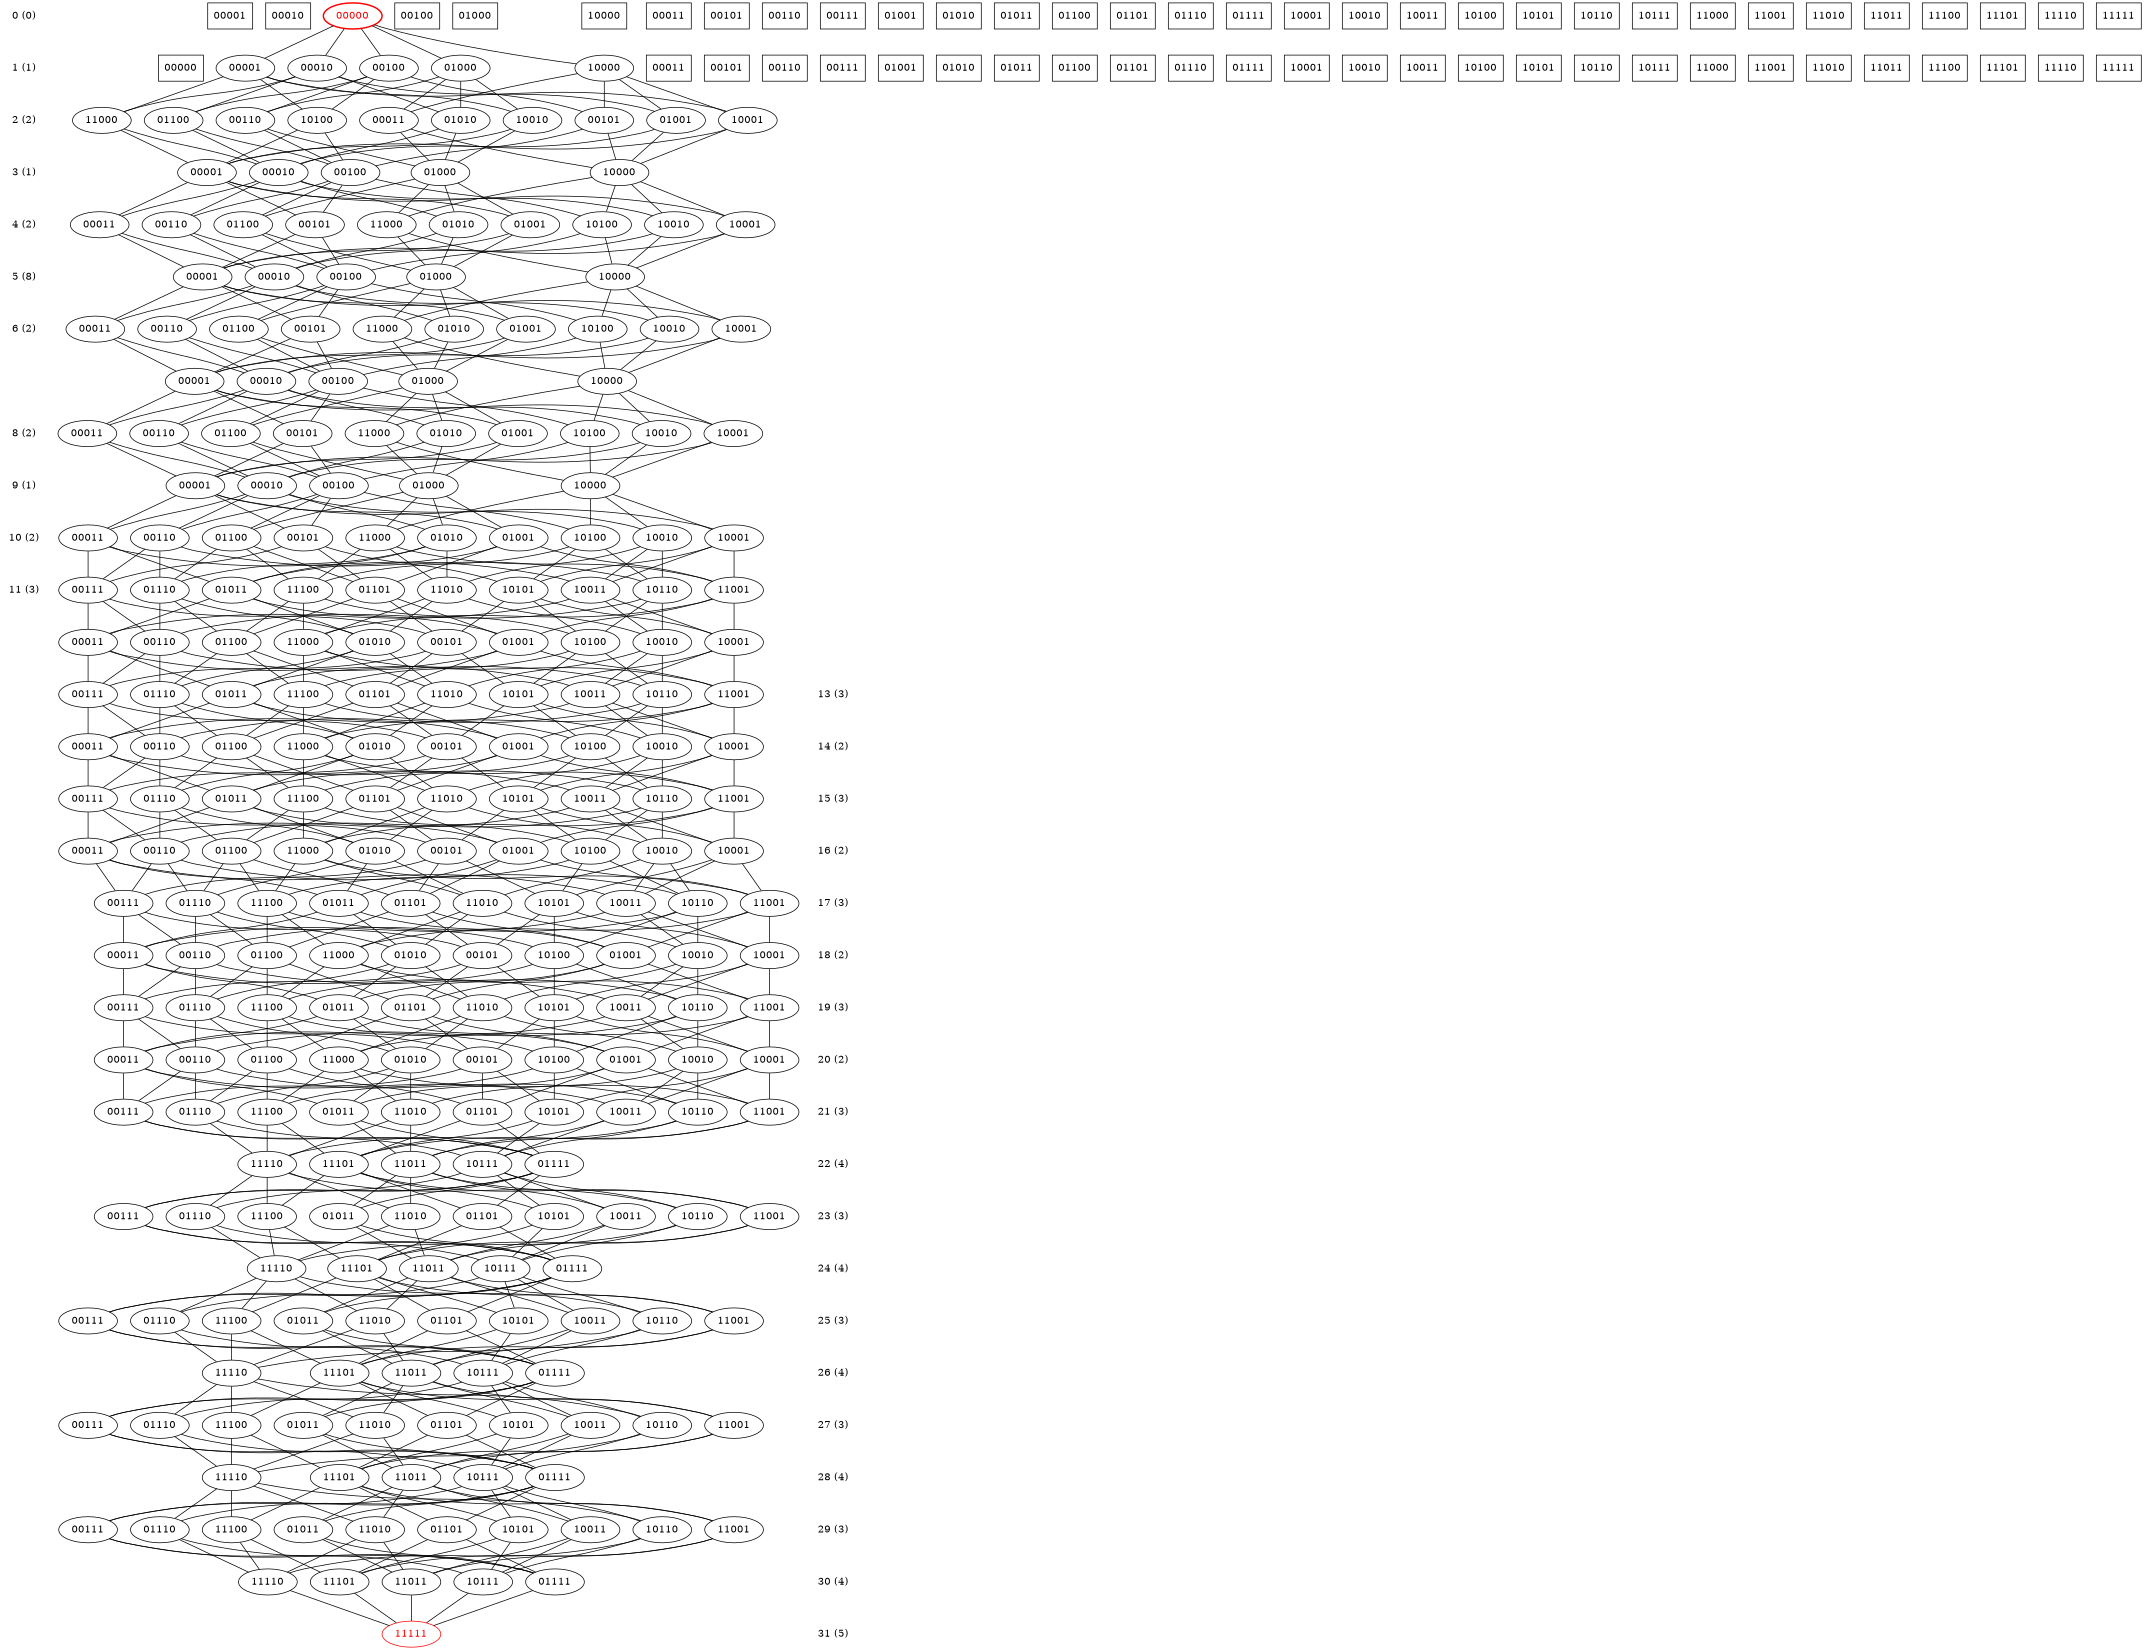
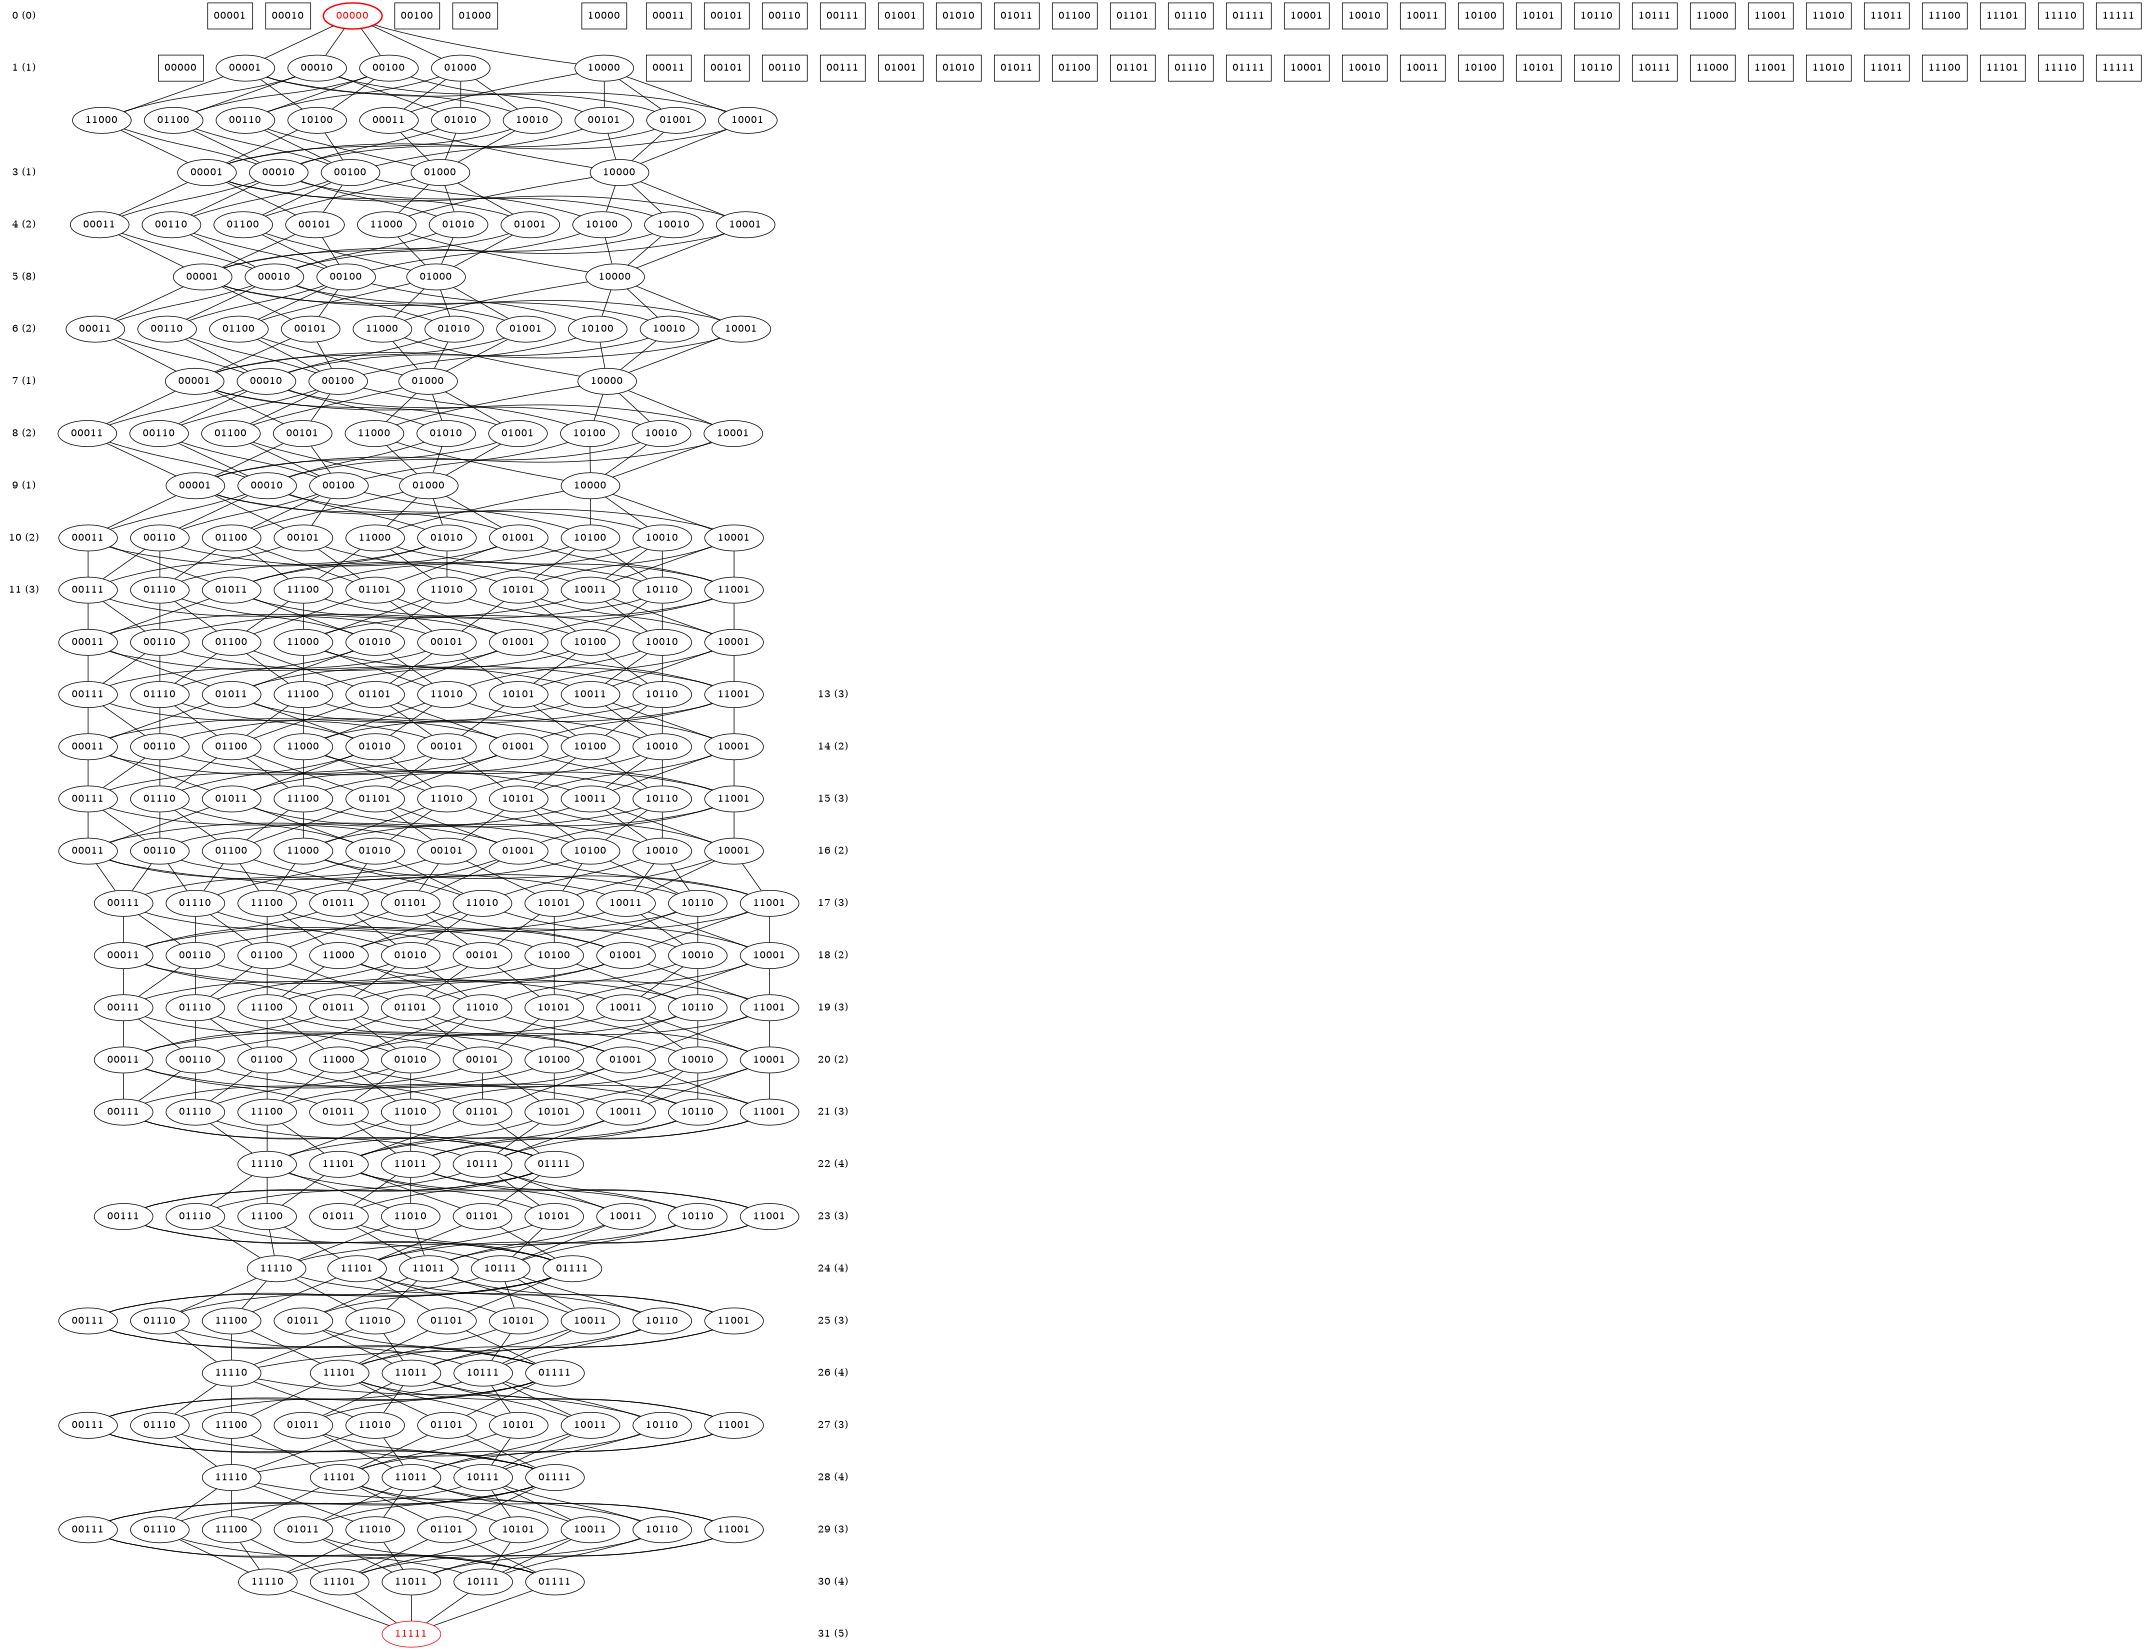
node "2 (2)": removed
node "7 (1)": added
